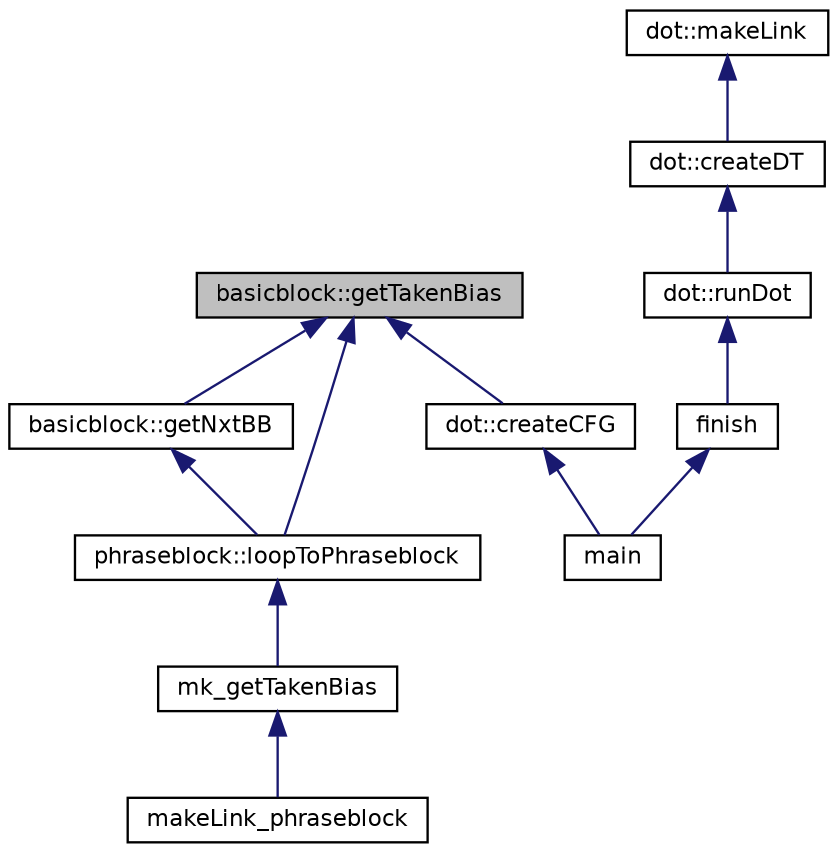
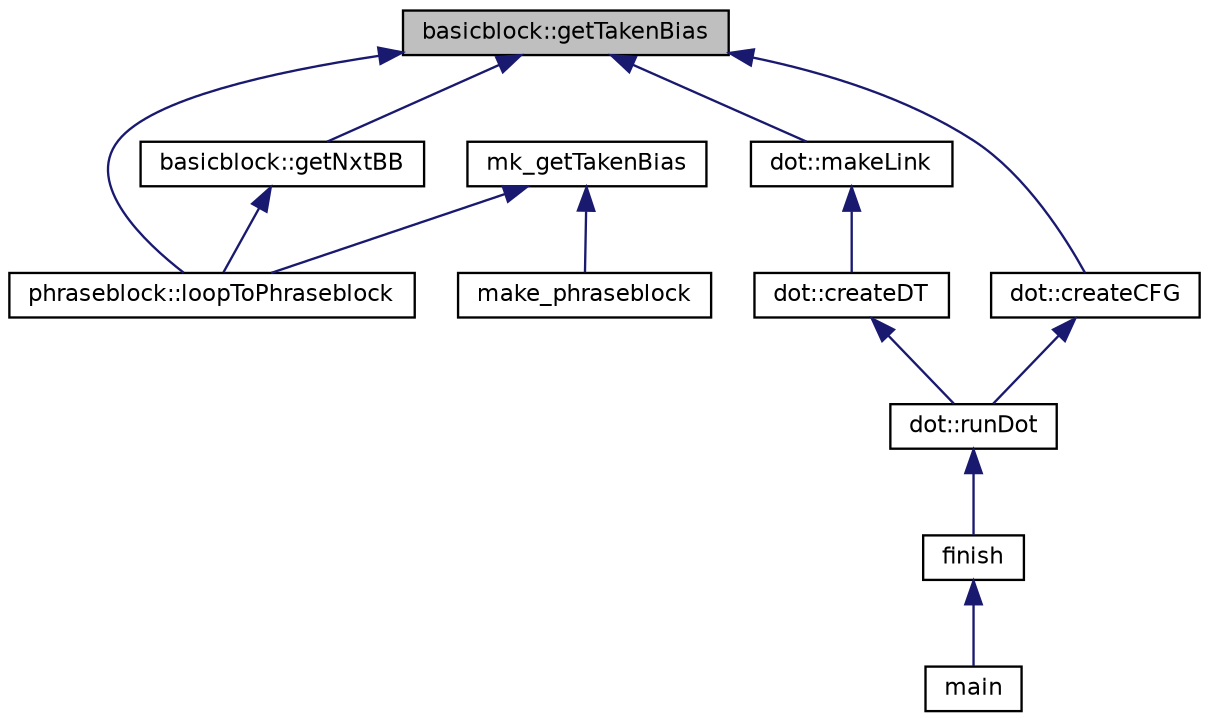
edge "dot::makeLink" -> "basicblock::getTakenBias": added
edge "main" -> "dot::createCFG": now "dot::runDot" -> "dot::createCFG"
edge "mk_getTakenBias" -> "phraseblock::loopToPhraseblock": reversed
node "makeLink_phraseblock": label "makeLink_phraseblock" -> "make_phraseblock"
